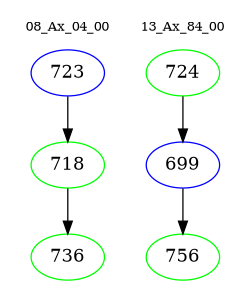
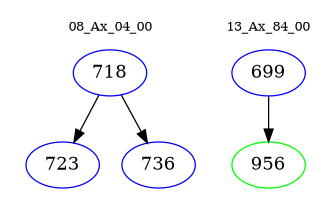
node "724": removed
edge "723" -> "718": reversed
node "718": color green -> blue
node "736": color green -> blue
node "756": label "756" -> "956"
